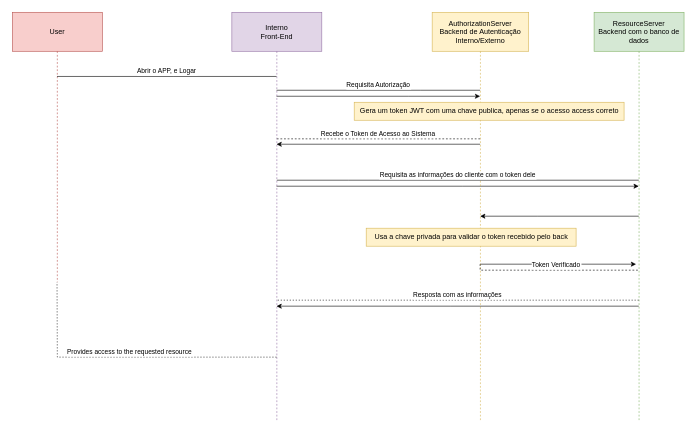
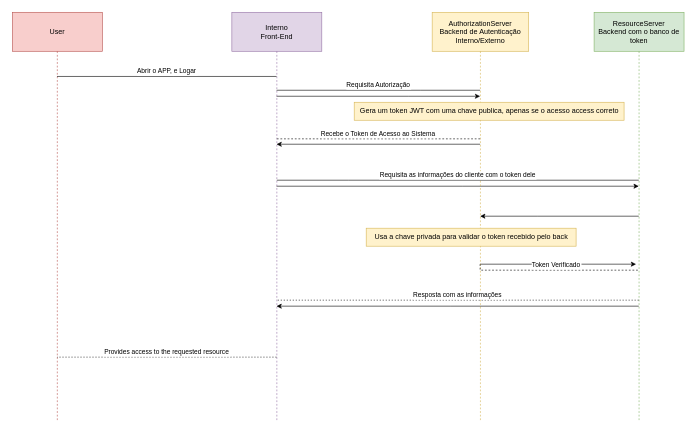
node "ResourceServer Backend com o banco de dados": label "ResourceServer Backend com o banco de dados" -> "ResourceServer Backend com o banco de token"
node "User": size 90x270 -> 90x408
